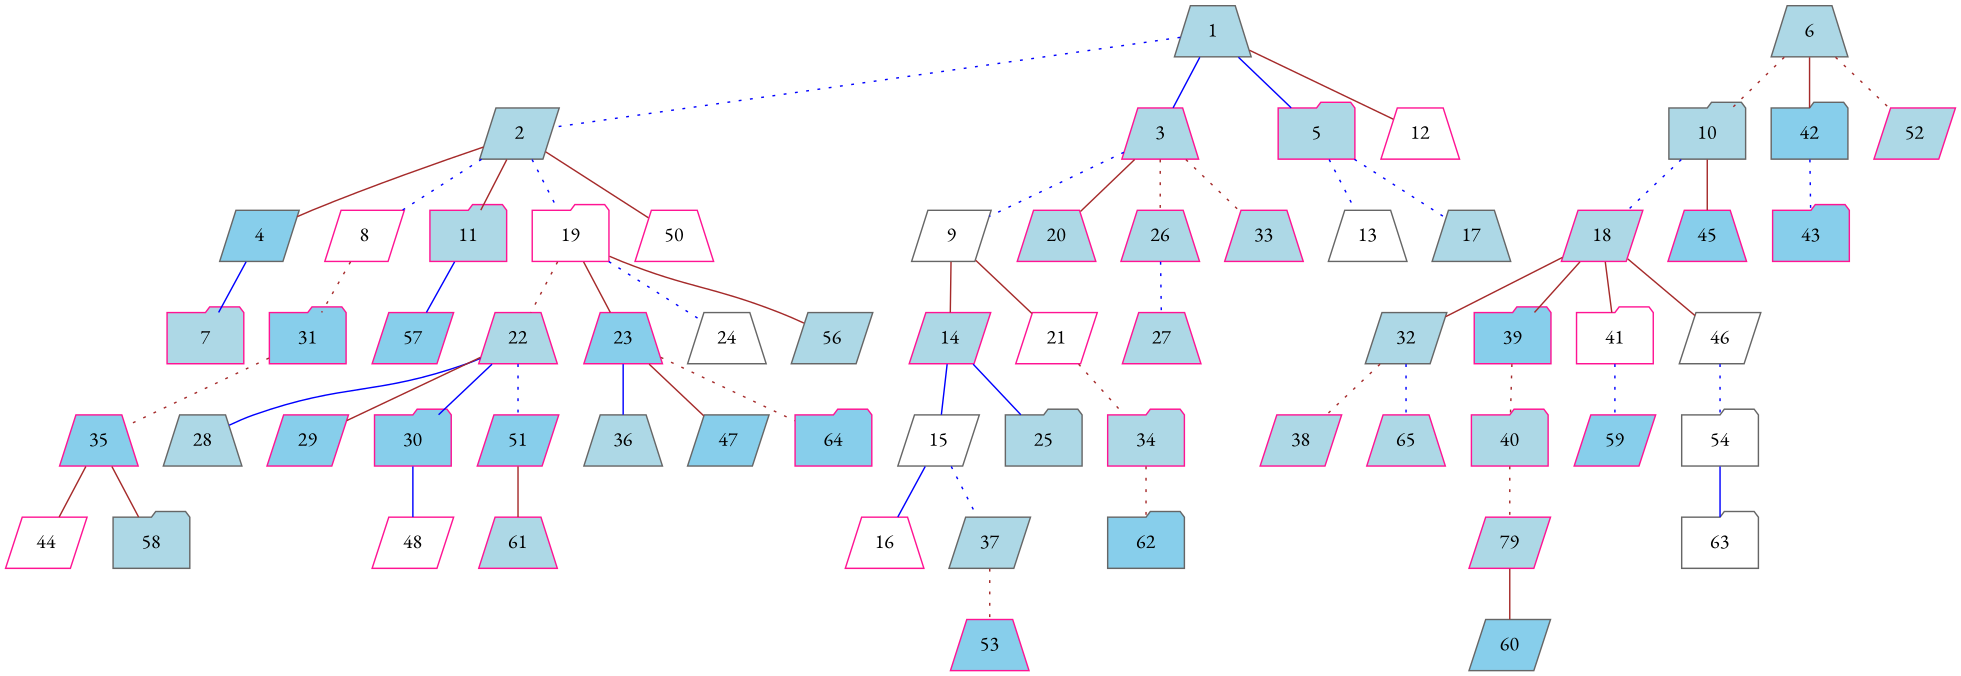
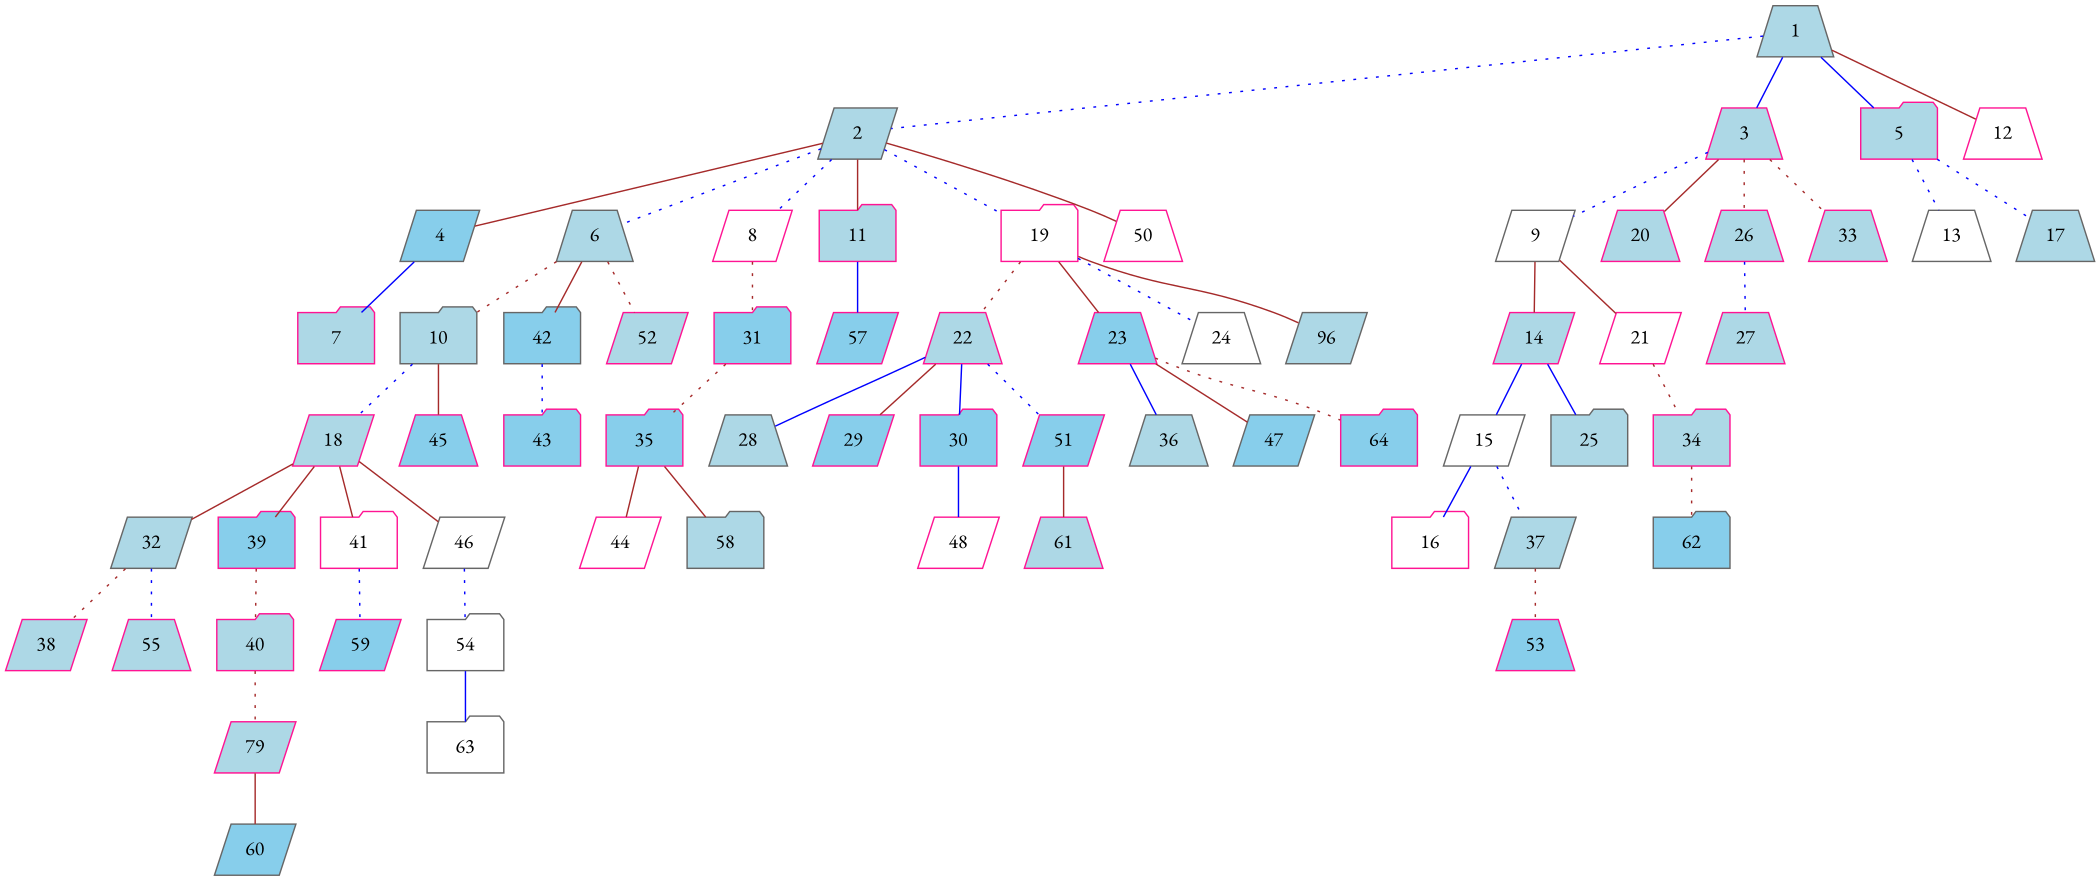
edge "2" -- "6": added
node "56": label "56" -> "96"
node "35": shape trapezium -> folder
node "65": label "65" -> "55"
node "16": shape trapezium -> folder
